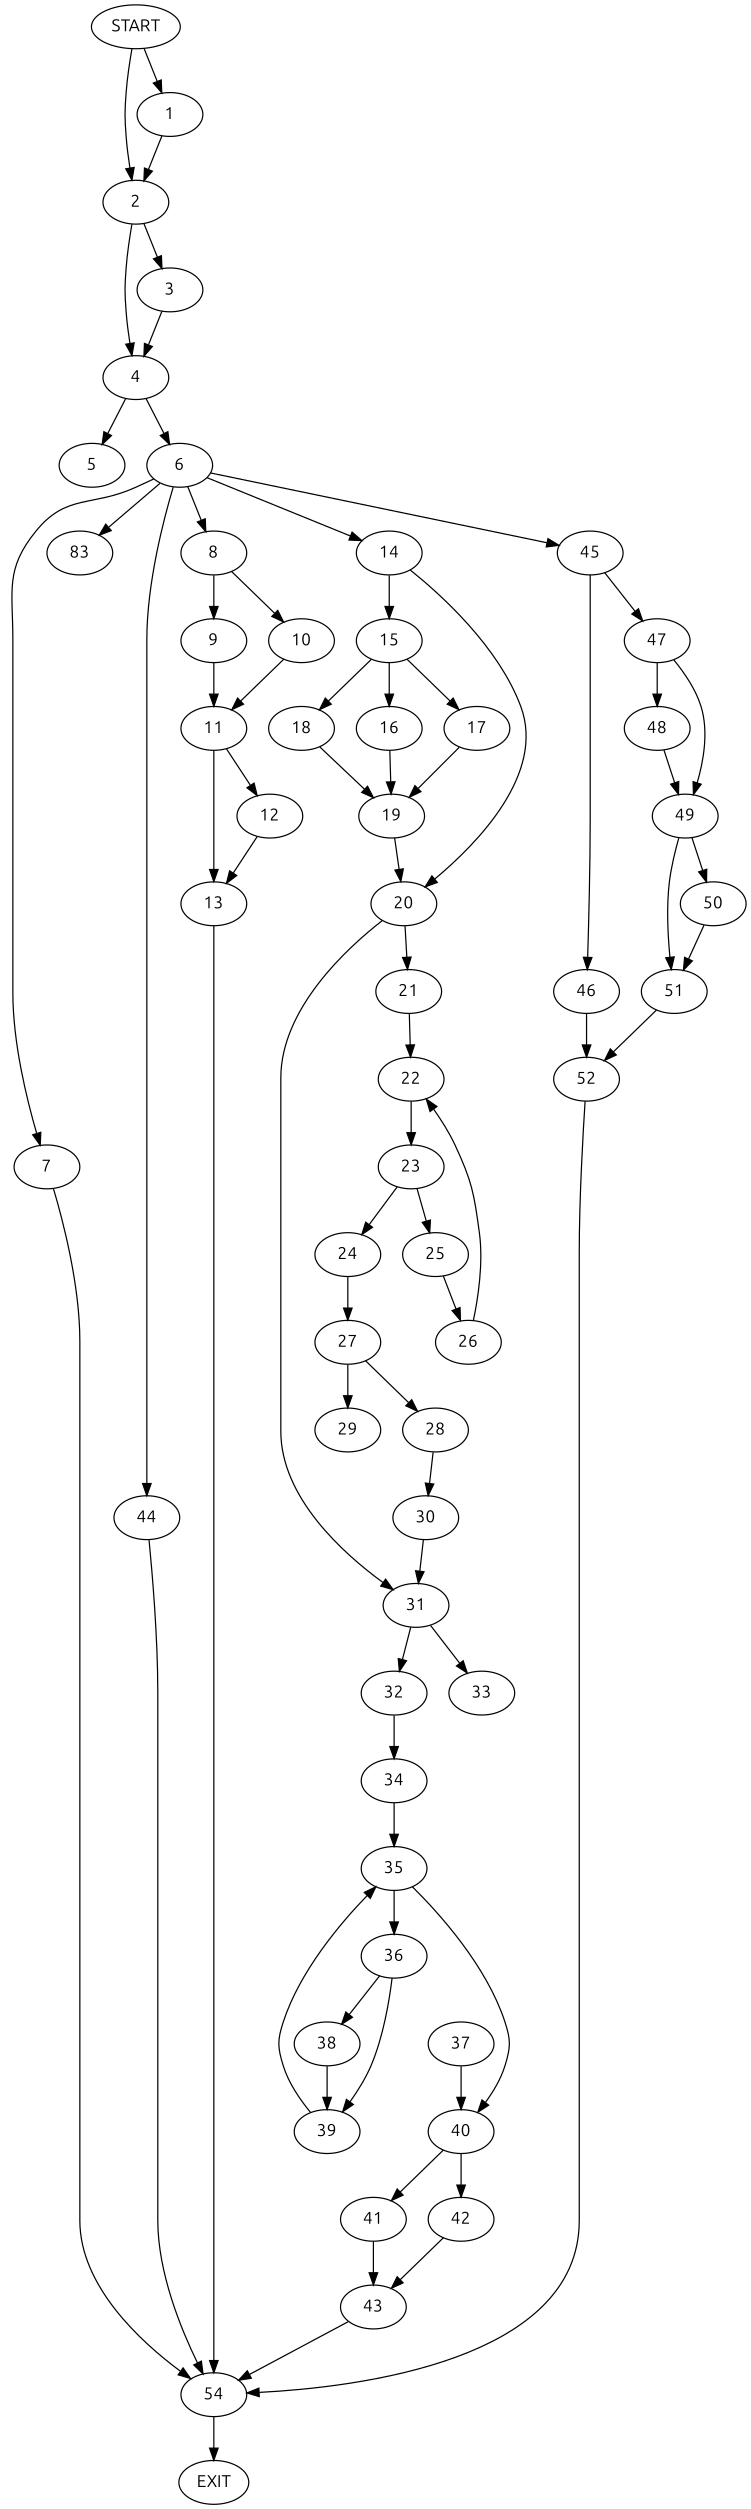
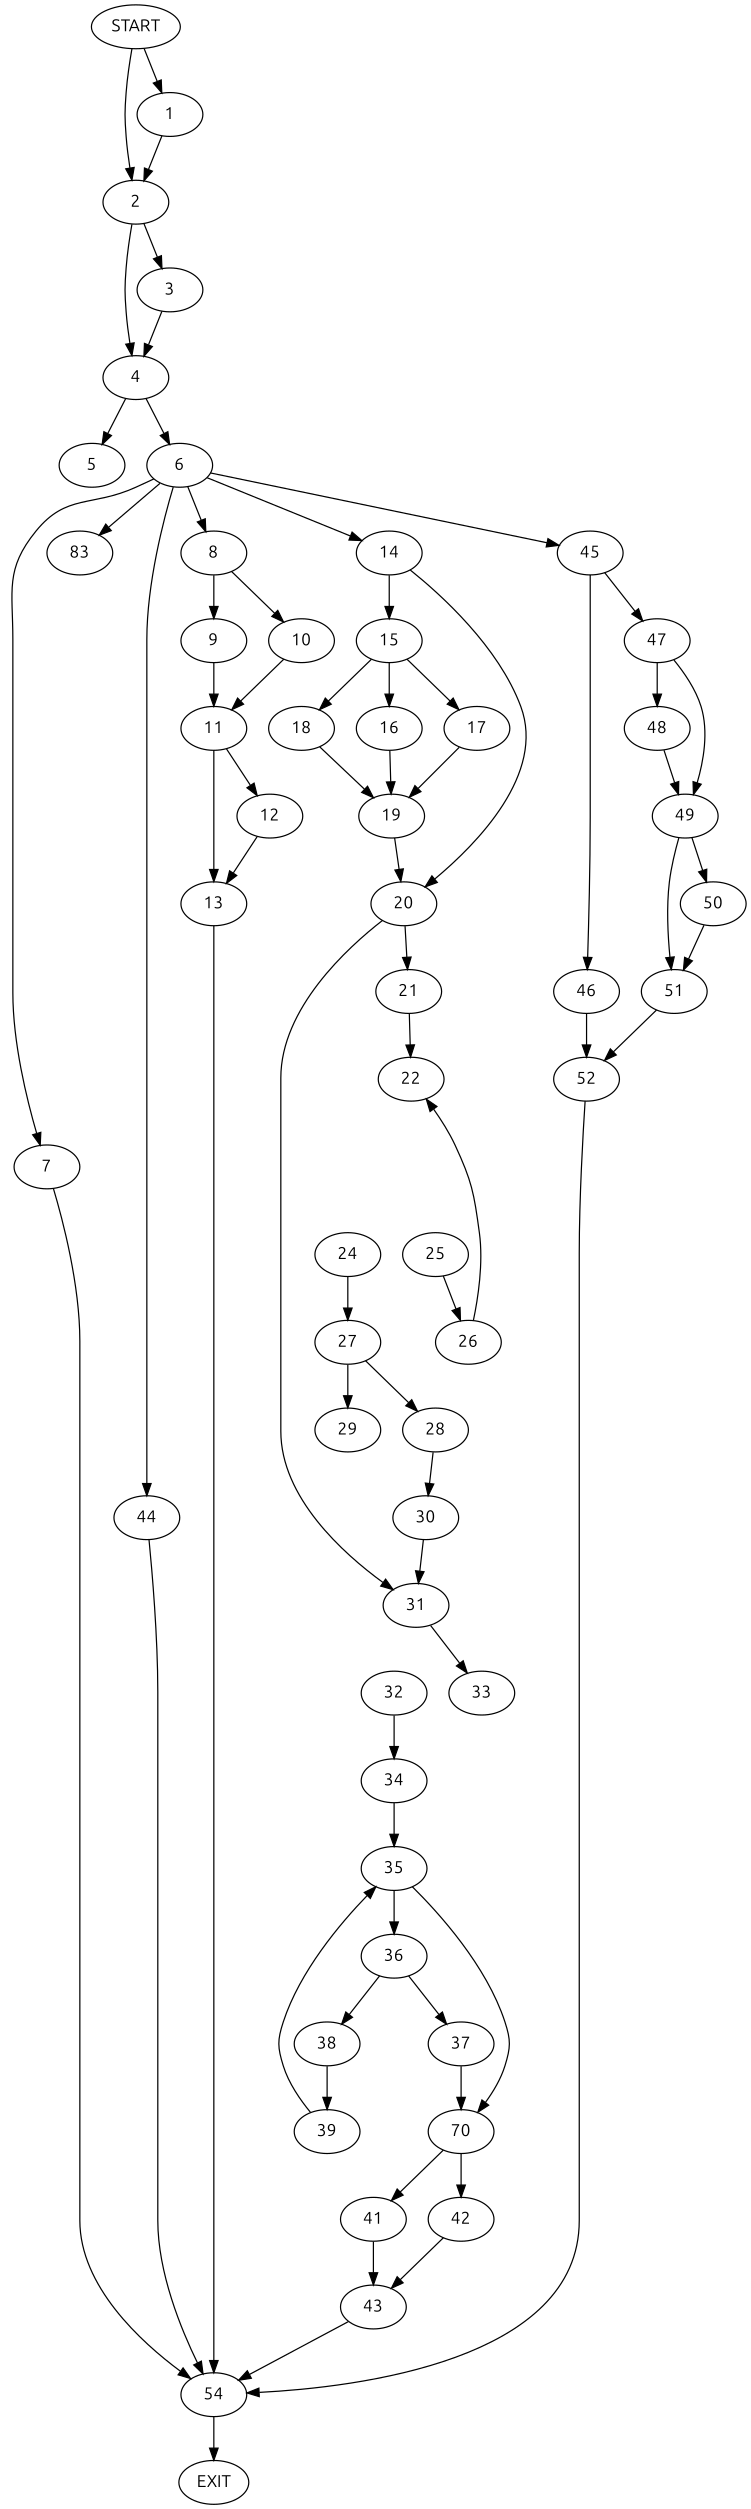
node "23": removed
edge "31" -> "32": removed
edge "36" -> "39": now "36" -> "37"
node "40": label "40" -> "70"
